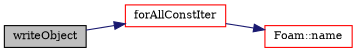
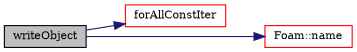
edge "forAllConstIter" -> "Foam::name": now "writeObject" -> "Foam::name"
